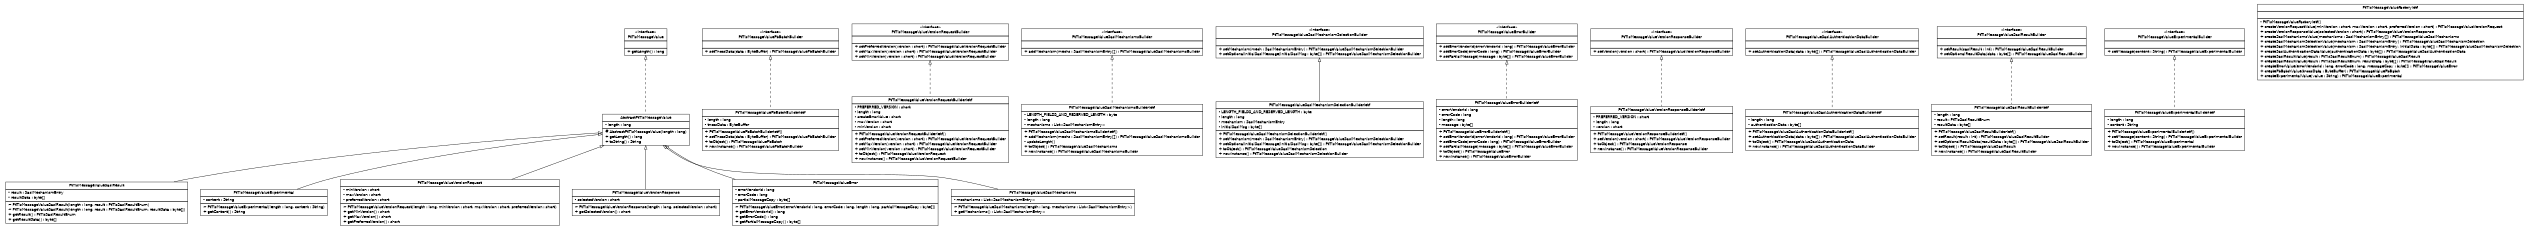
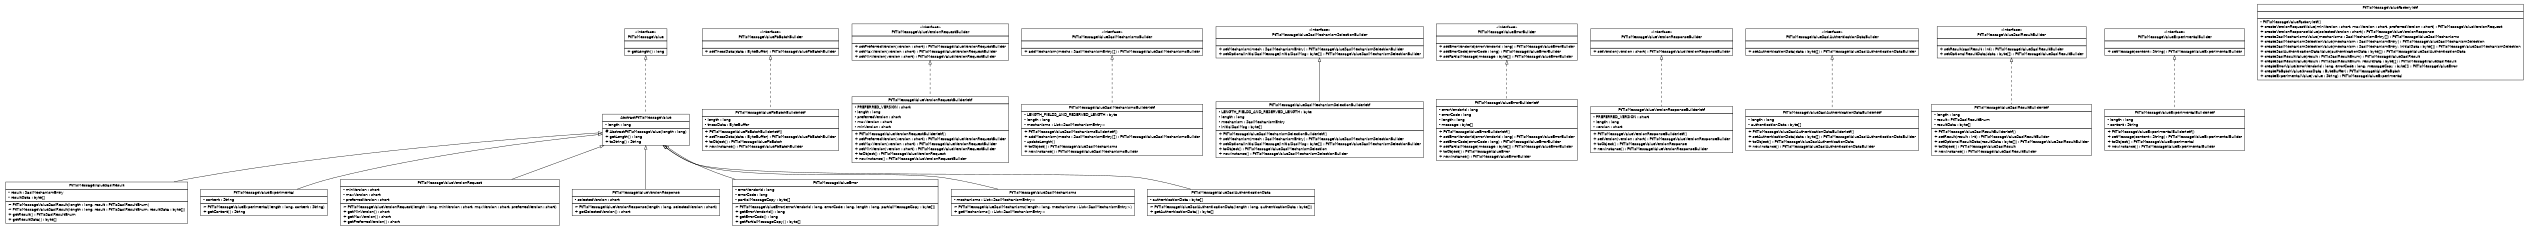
node "PtTlsMessageValueVersionRequestBuilderIetf": text "- createErrorValue : short" -> "- preferredVersion : short"
node "PtTlsMessageValueSaslAuthenticationData": added
